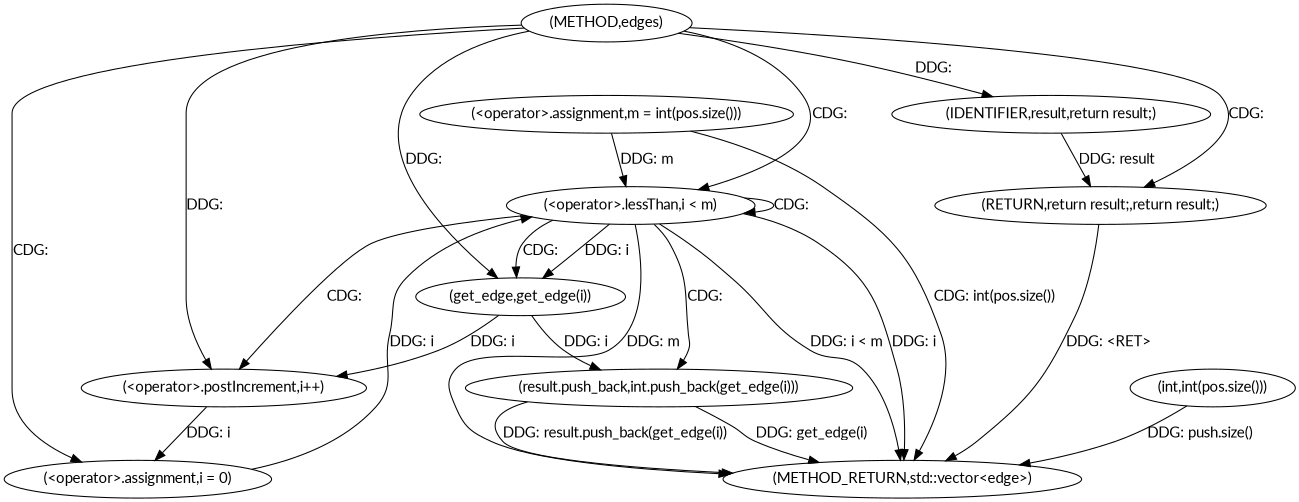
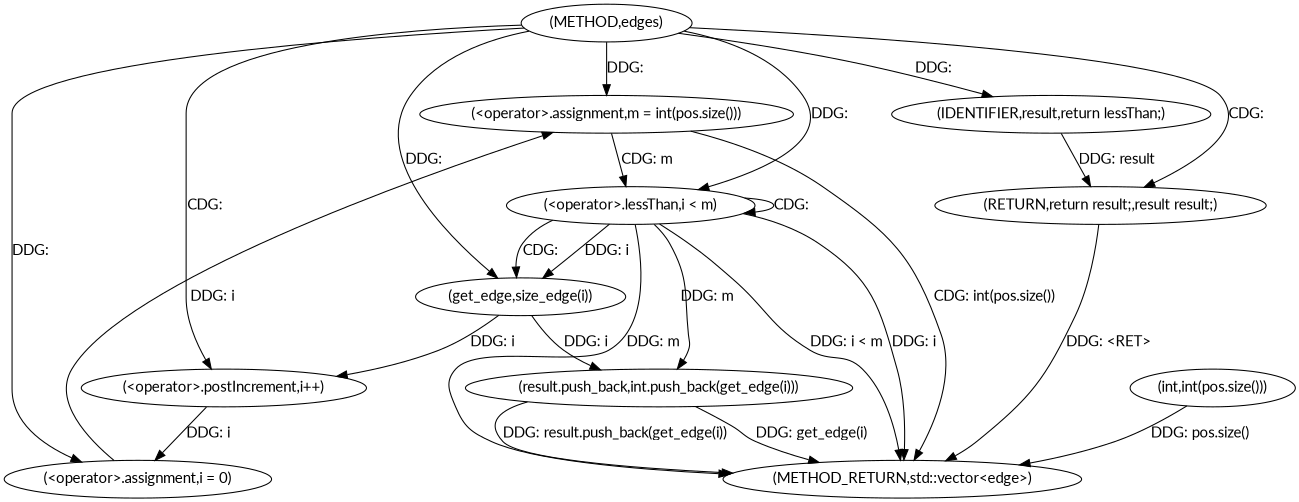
edge "(METHOD,edges)" -> "(<operator>.assignment,m = int(pos.size()))": added, label "DDG:"
edge "(METHOD,edges)" -> "(<operator>.lessThan,i < m)": label "CDG: " -> "DDG: "
node "(IDENTIFIER,result,return result;)": label "(IDENTIFIER,result,return result;)" -> "(IDENTIFIER,result,return lessThan;)"
edge "(<operator>.assignment,m = int(pos.size()))" -> "(<operator>.lessThan,i < m)": label "DDG: m" -> "CDG: m"
edge "(METHOD,edges)" -> "(<operator>.postIncrement,i++)": label "DDG: " -> "CDG: "
node "(RETURN,return result;,return result;)": label "(RETURN,return result;,return result;)" -> "(RETURN,return result;,result result;)"
edge "(<operator>.lessThan,i < m)" -> "(<operator>.postIncrement,i++)": removed, label "CDG:"
edge "(METHOD,edges)" -> "(<operator>.assignment,i = 0)": label "CDG: " -> "DDG: "
node "(get_edge,get_edge(i))": label "(get_edge,get_edge(i))" -> "(get_edge,size_edge(i))"
edge "(<operator>.lessThan,i < m)" -> "(result.push_back,int.push_back(get_edge(i)))": label "CDG: " -> "DDG: m"
edge "(<operator>.assignment,i = 0)" -> "(<operator>.lessThan,i < m)": now "(<operator>.assignment,i = 0)" -> "(<operator>.assignment,m = int(pos.size()))"
edge "(int,int(pos.size()))" -> "(METHOD_RETURN,std::vector<edge>)": label "DDG: push.size()" -> "DDG: pos.size()"
